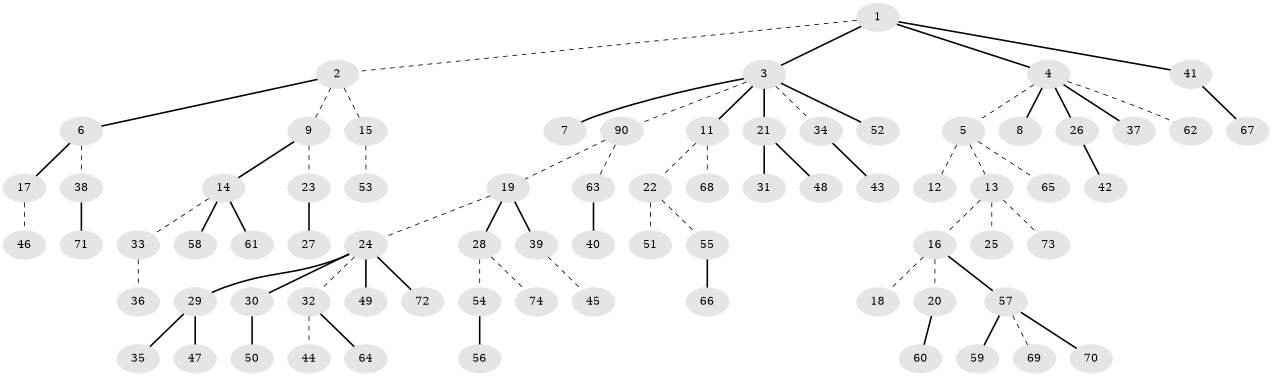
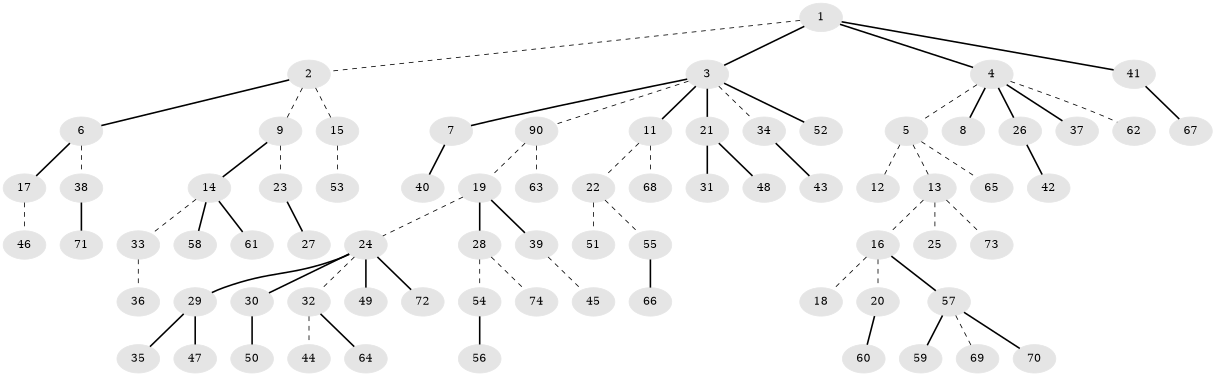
edge "63" -- "40": now "7" -- "40"
